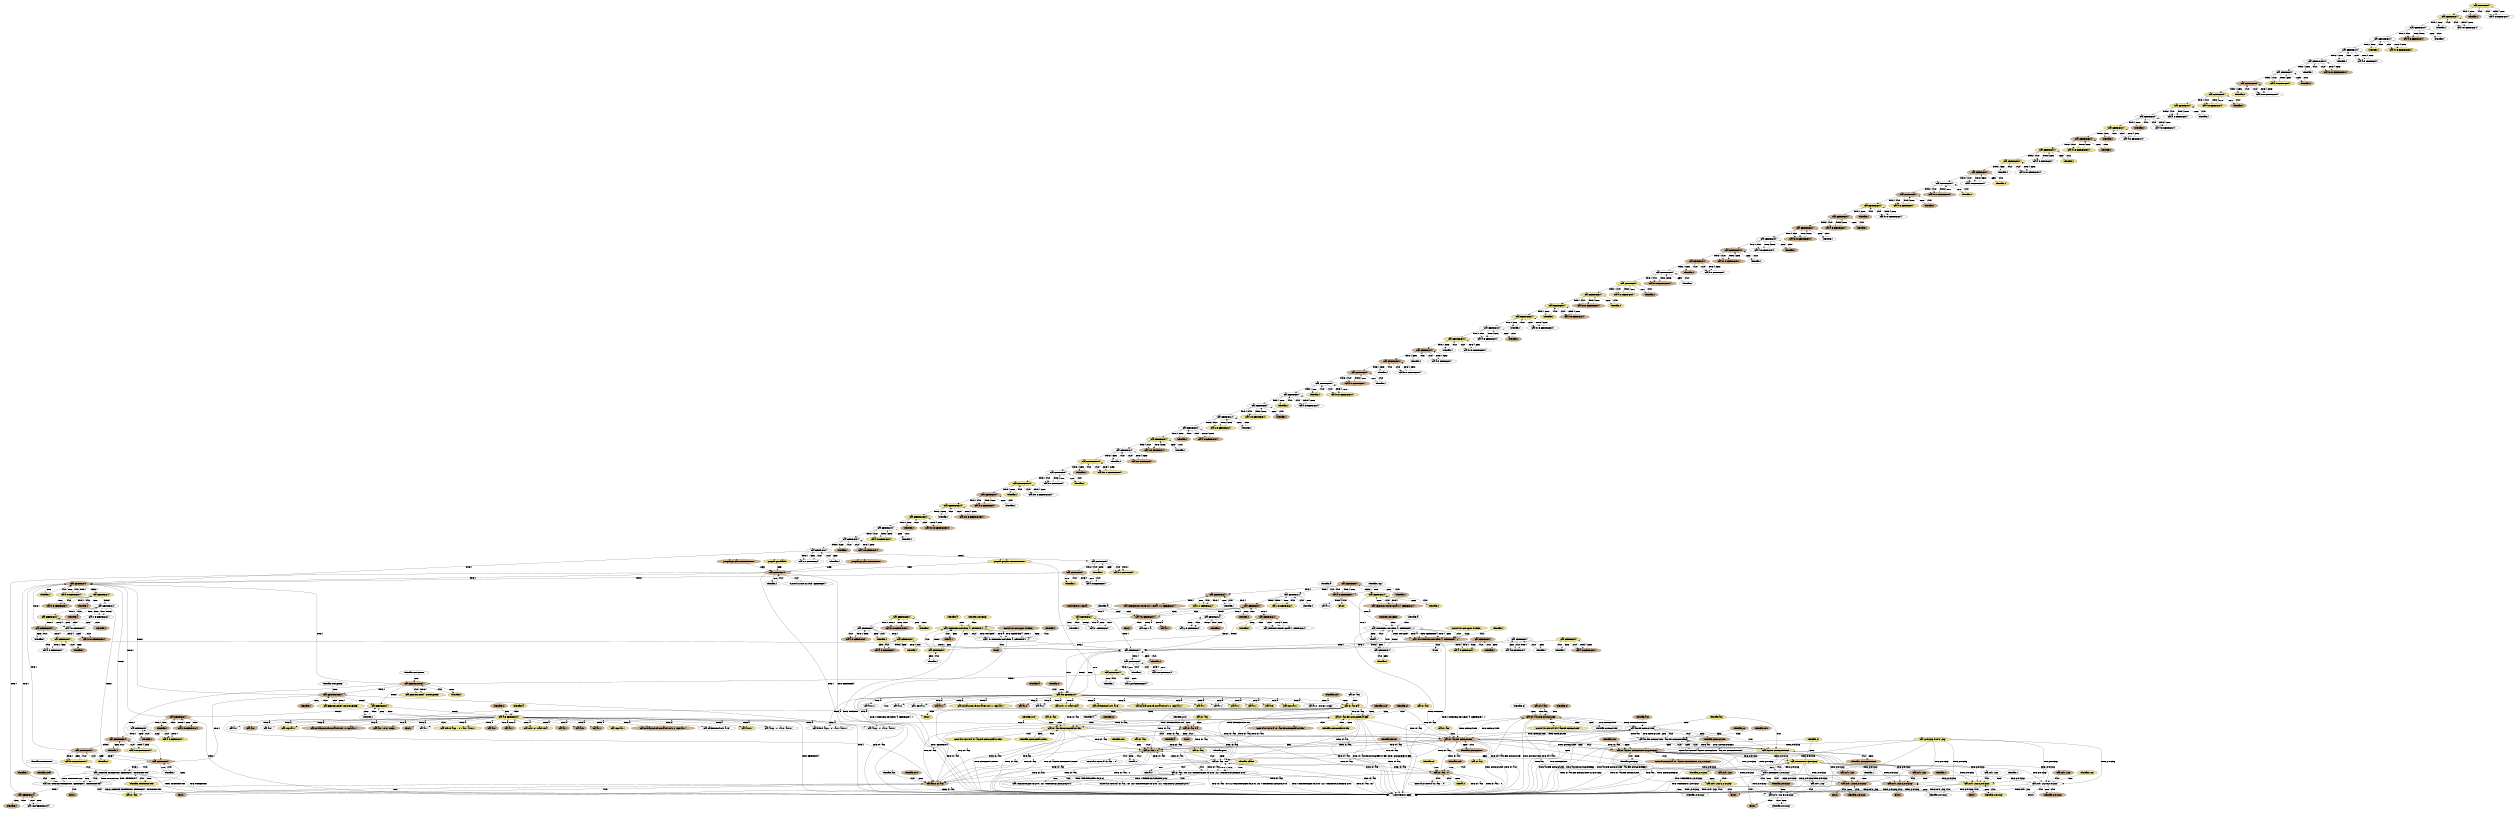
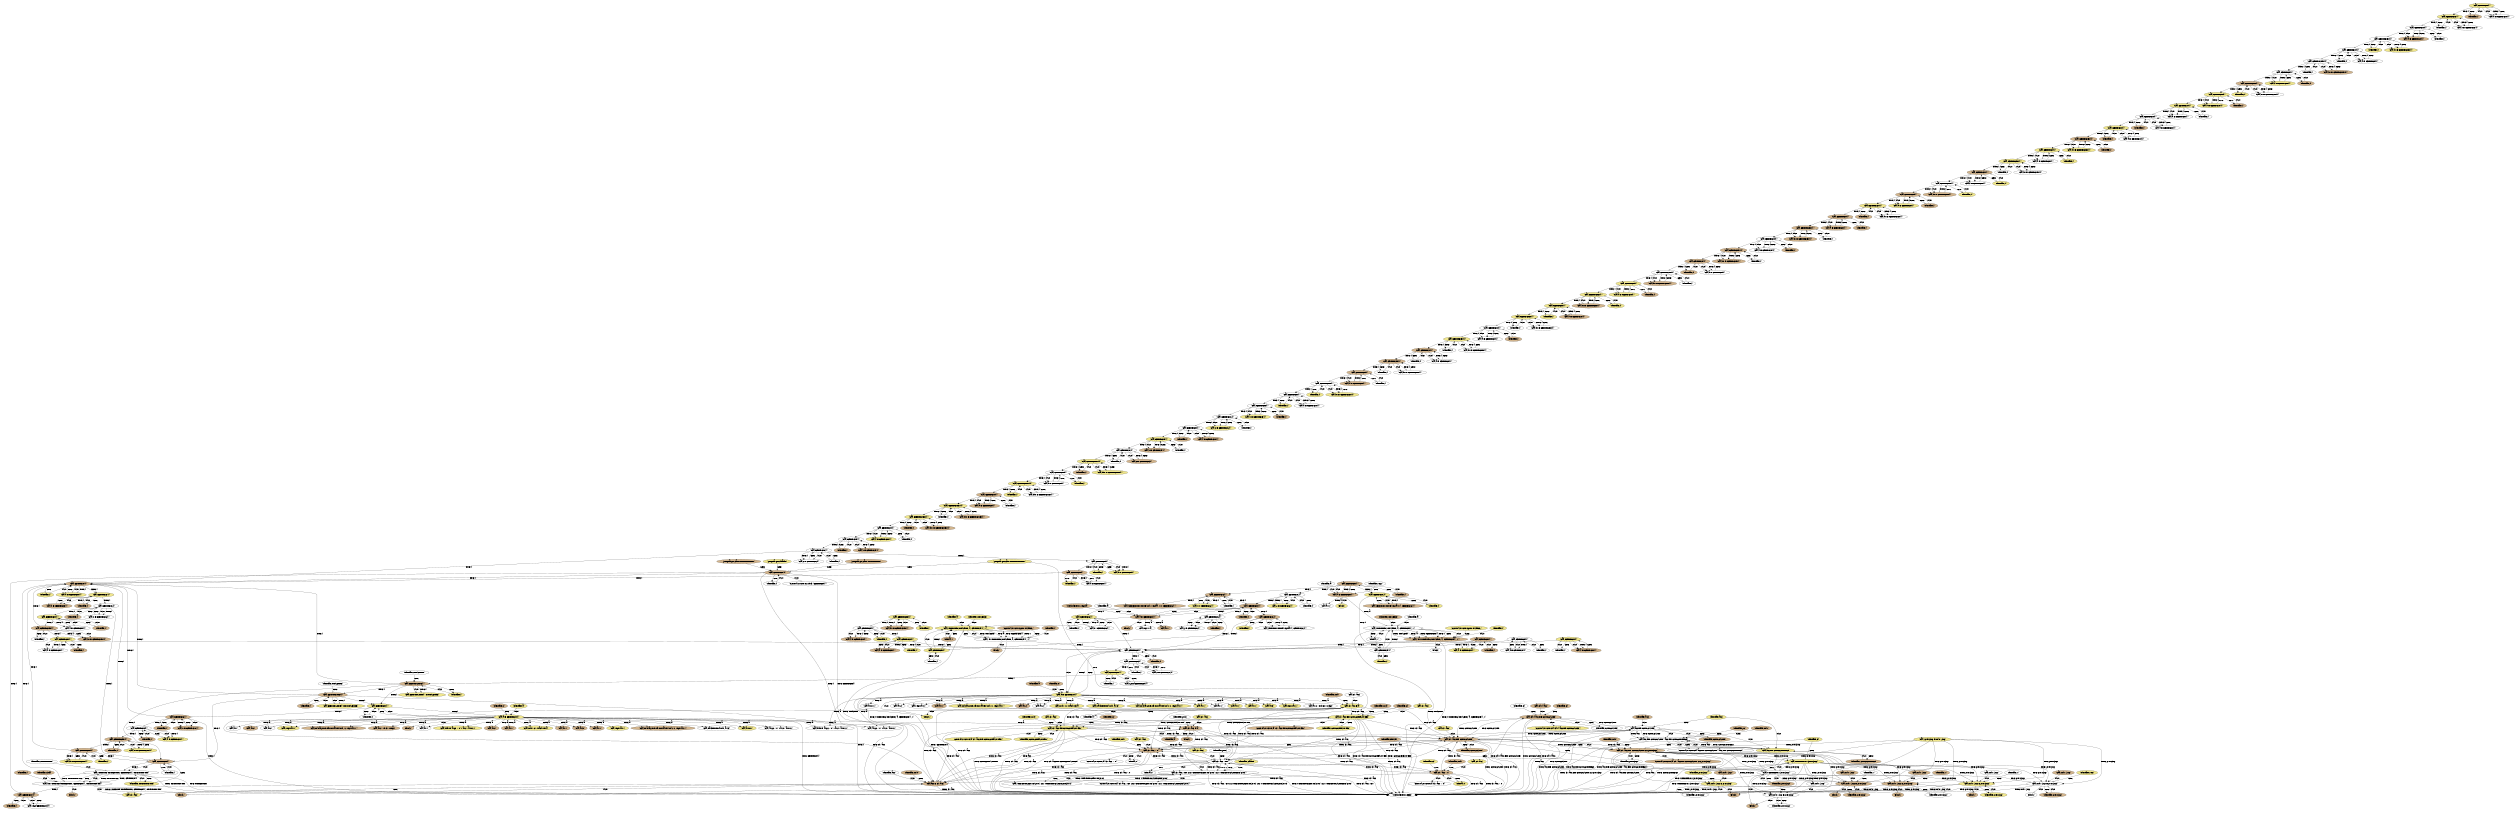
edge "(Call,ci[-1].acc)" -> "(Call,ci[-1].acc == CI_ACC_SKIP)": label "DDG: acc" -> "AST: "
edge "(Call,ci[-1].acc == CI_ACC_SKIP)" -> "(Call,acc == CI_ACC_SKIP)": removed, label "DDG: CI_ACC_SKIP"
edge "(Call,acc == CI_ACC_SKIP || acc == CI_ACC_DIRECT)" -> "(Call,acc == CI_ACC_SKIP)": removed, label "CFG:"
